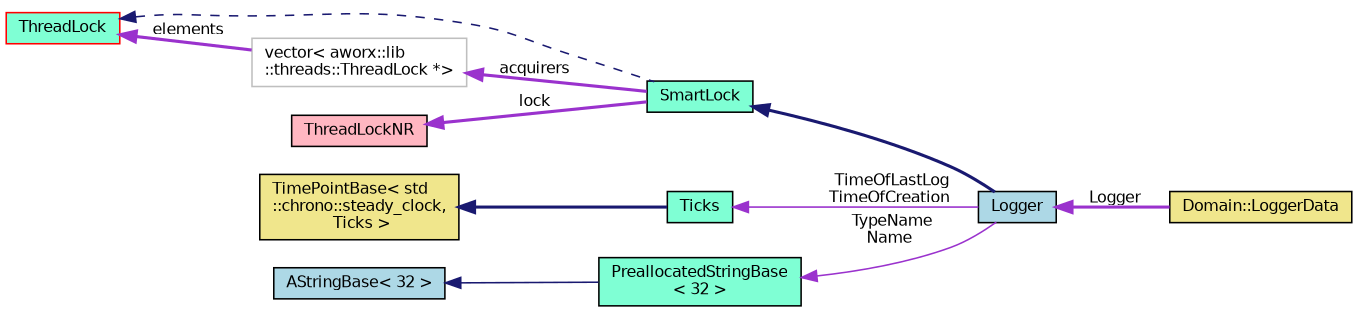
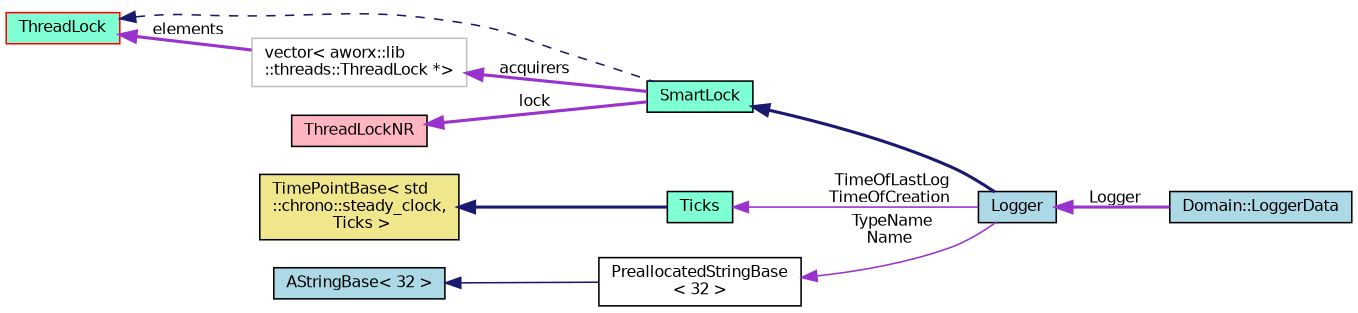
node "Domain::LoggerData": fillcolor khaki -> lightblue
node "PreallocatedStringBase < 32 >": fillcolor aquamarine -> white
